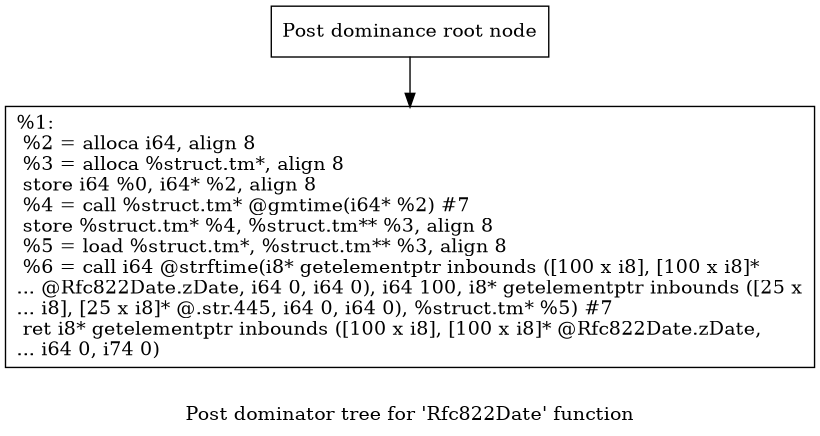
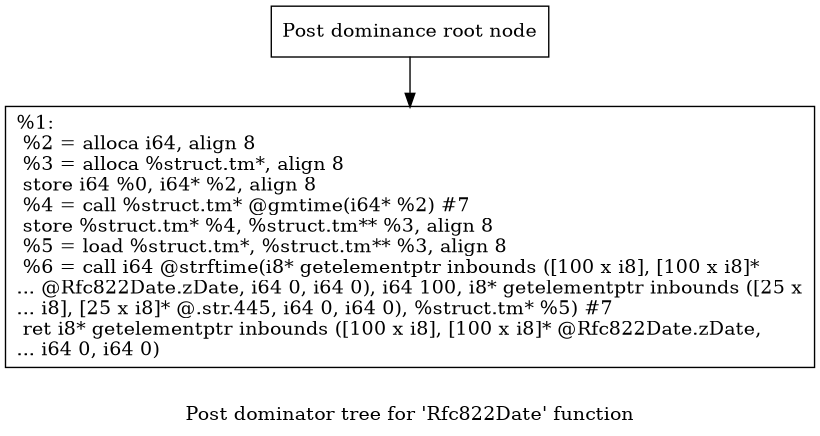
node "%1:": text "... i64 0, i74 0)" -> "... i64 0, i64 0)"
